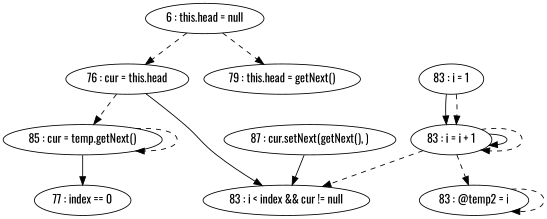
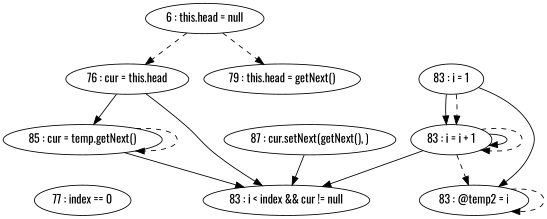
edge "76 : cur = this.head" -> "85 : cur = temp.getNext()": style dashed -> solid
edge "83 : i = 1" -> "83 : @temp2 = i": added
edge "85 : cur = temp.getNext()" -> "77 : index == 0": now "85 : cur = temp.getNext()" -> "83 : i < index && cur != null"
edge "83 : i = i + 1" -> "83 : i < index && cur != null": style dashed -> solid
